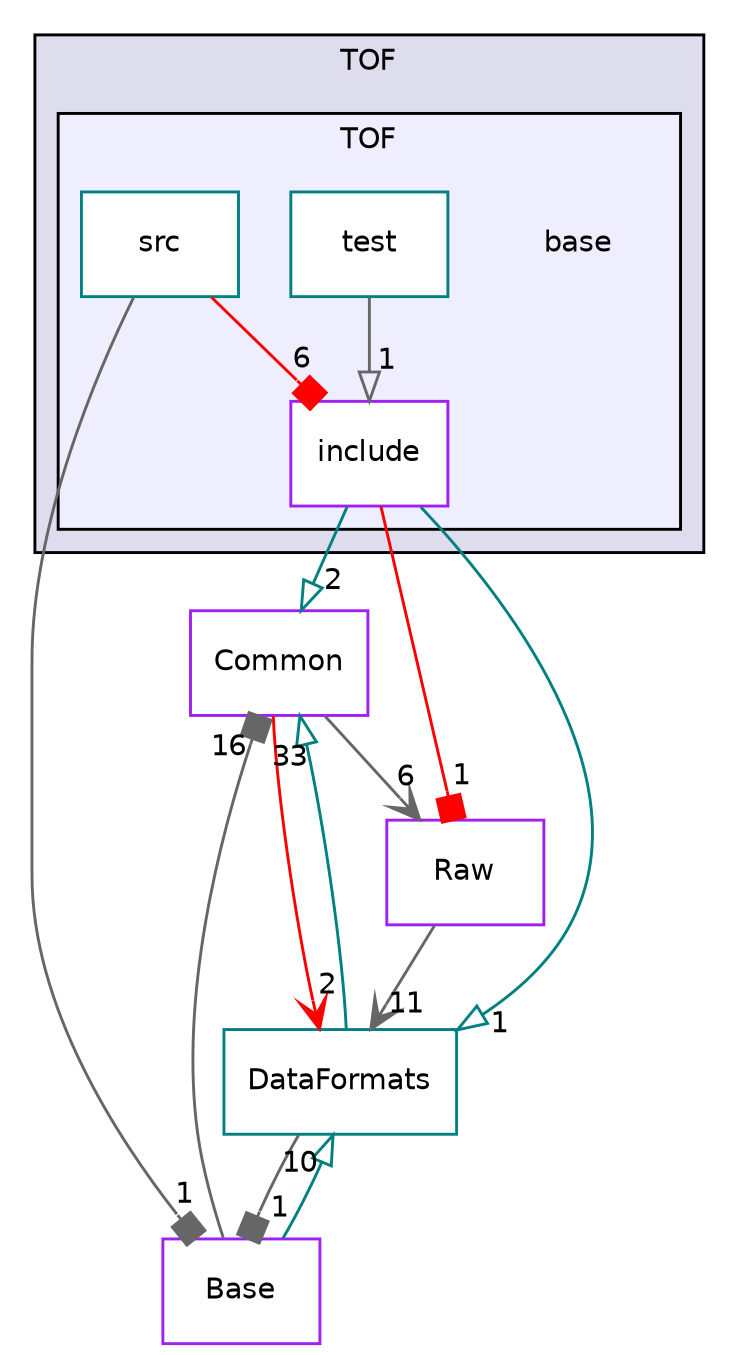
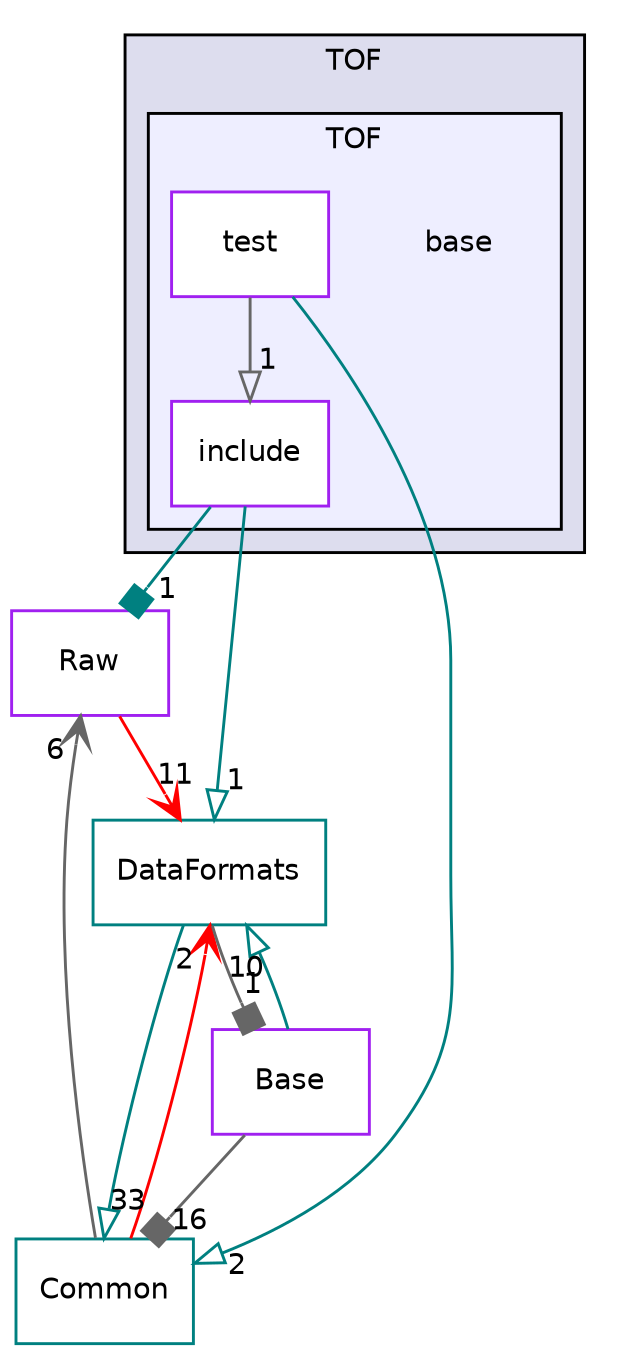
node "src": removed
node "test": color teal -> purple
edge "include" -> "Common": now "test" -> "Common"
edge "include" -> "Raw": color red -> teal
node "Common": color purple -> teal
edge "Raw" -> "DataFormats": color gray40 -> red
